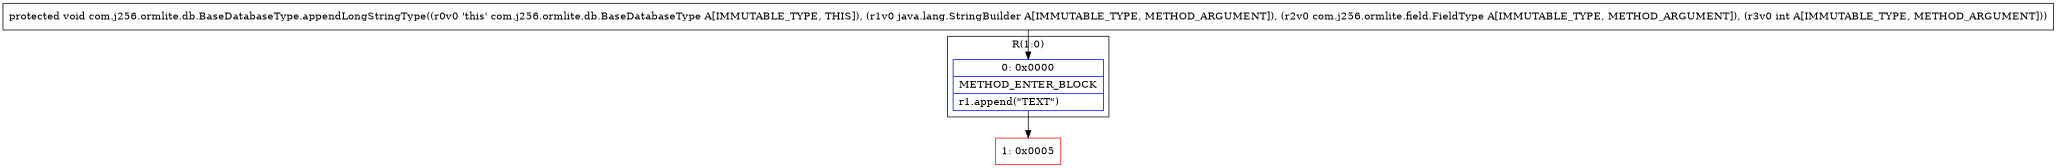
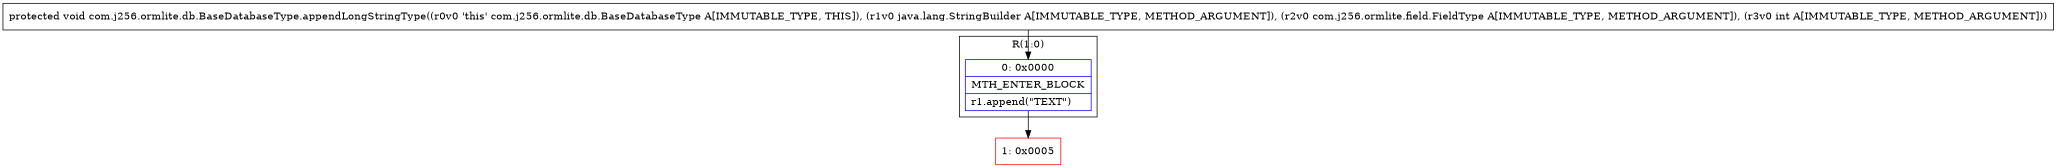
node "0: 0x0000": text "METHOD_ENTER_BLOCK" -> "MTH_ENTER_BLOCK"
